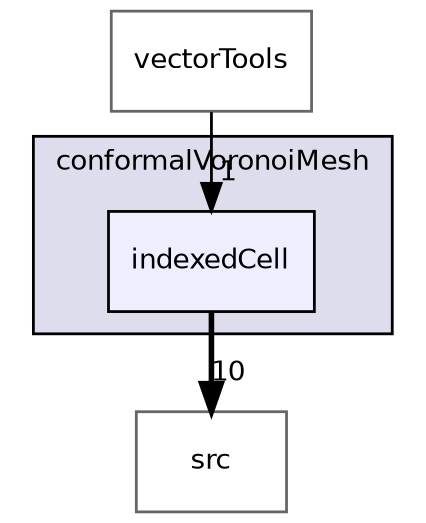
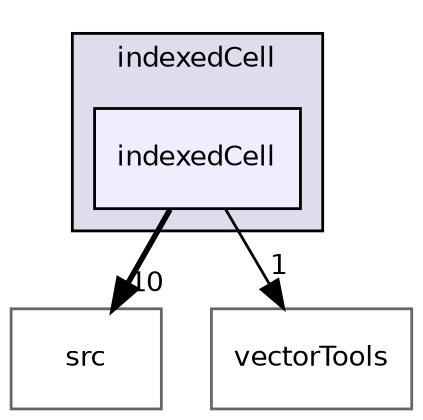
edge "vectorTools" -> "indexedCell": reversed
cluster "conformalVoronoiMesh": label "conformalVoronoiMesh" -> "indexedCell"
